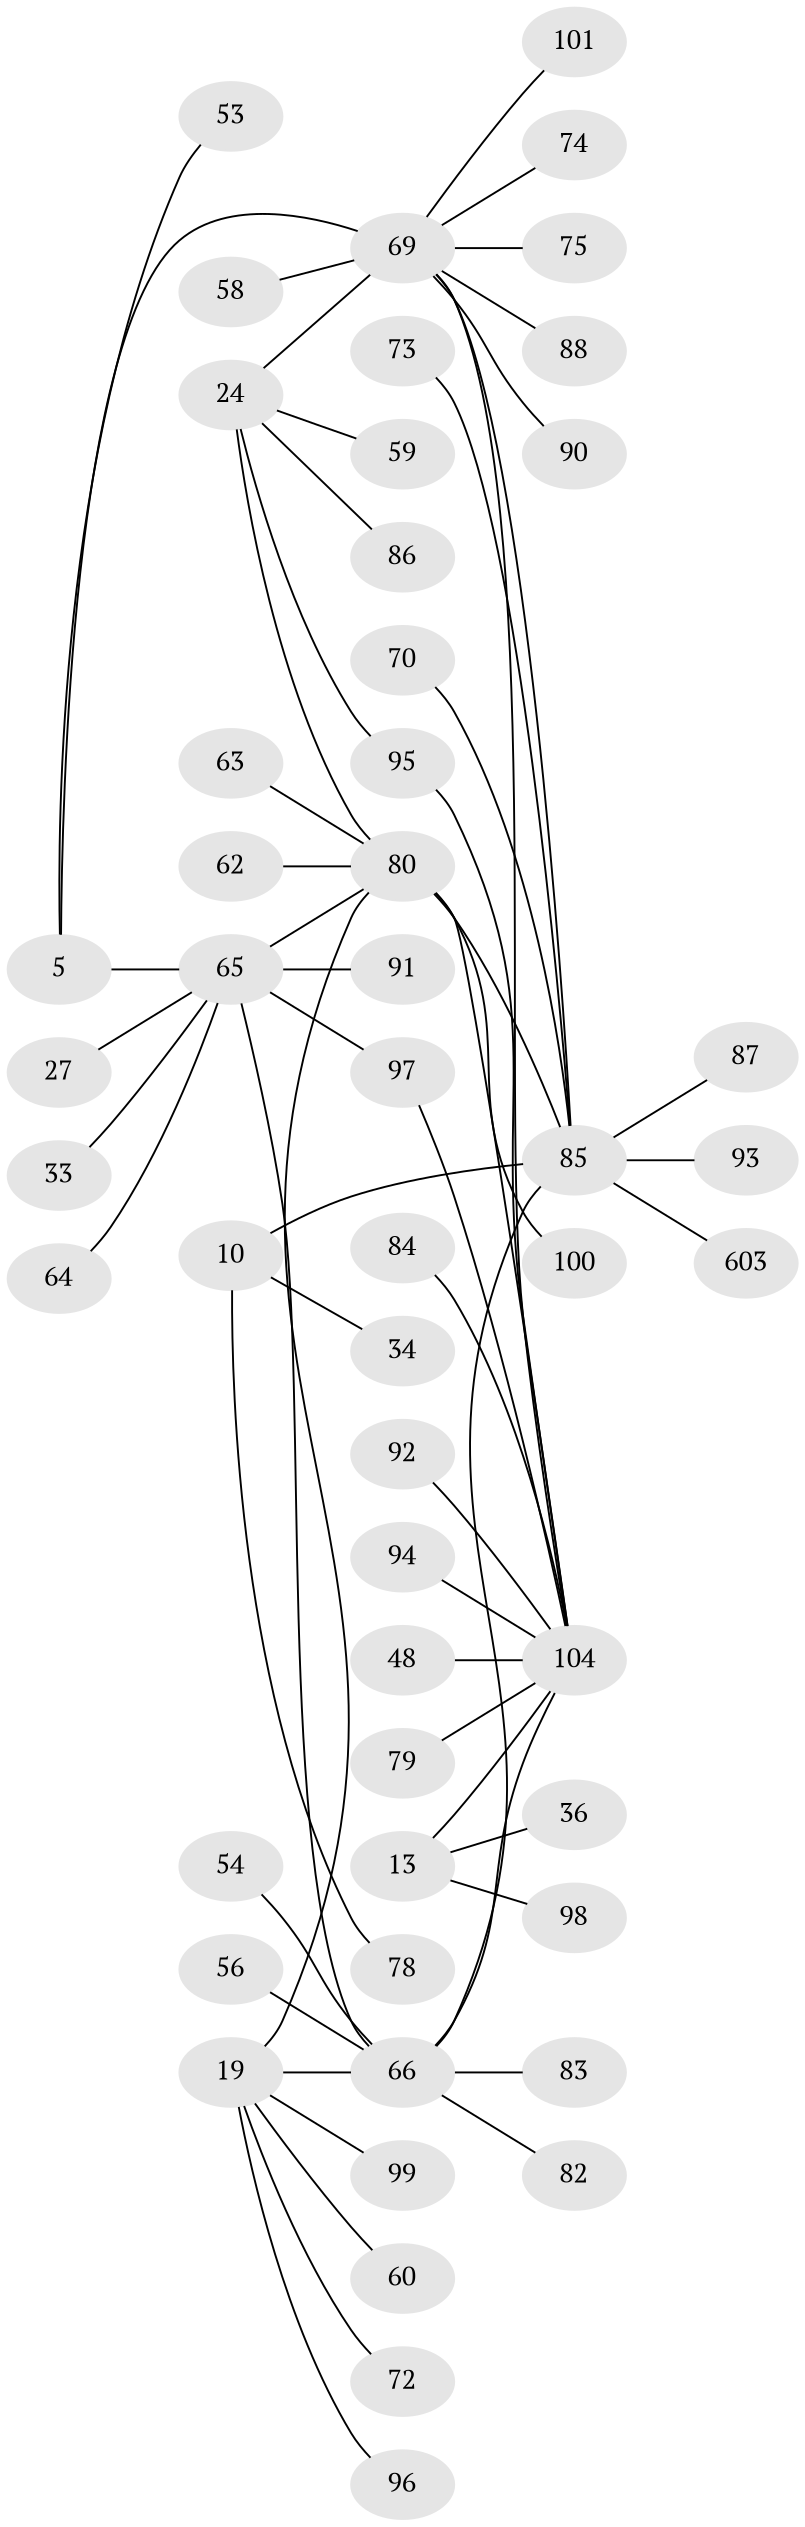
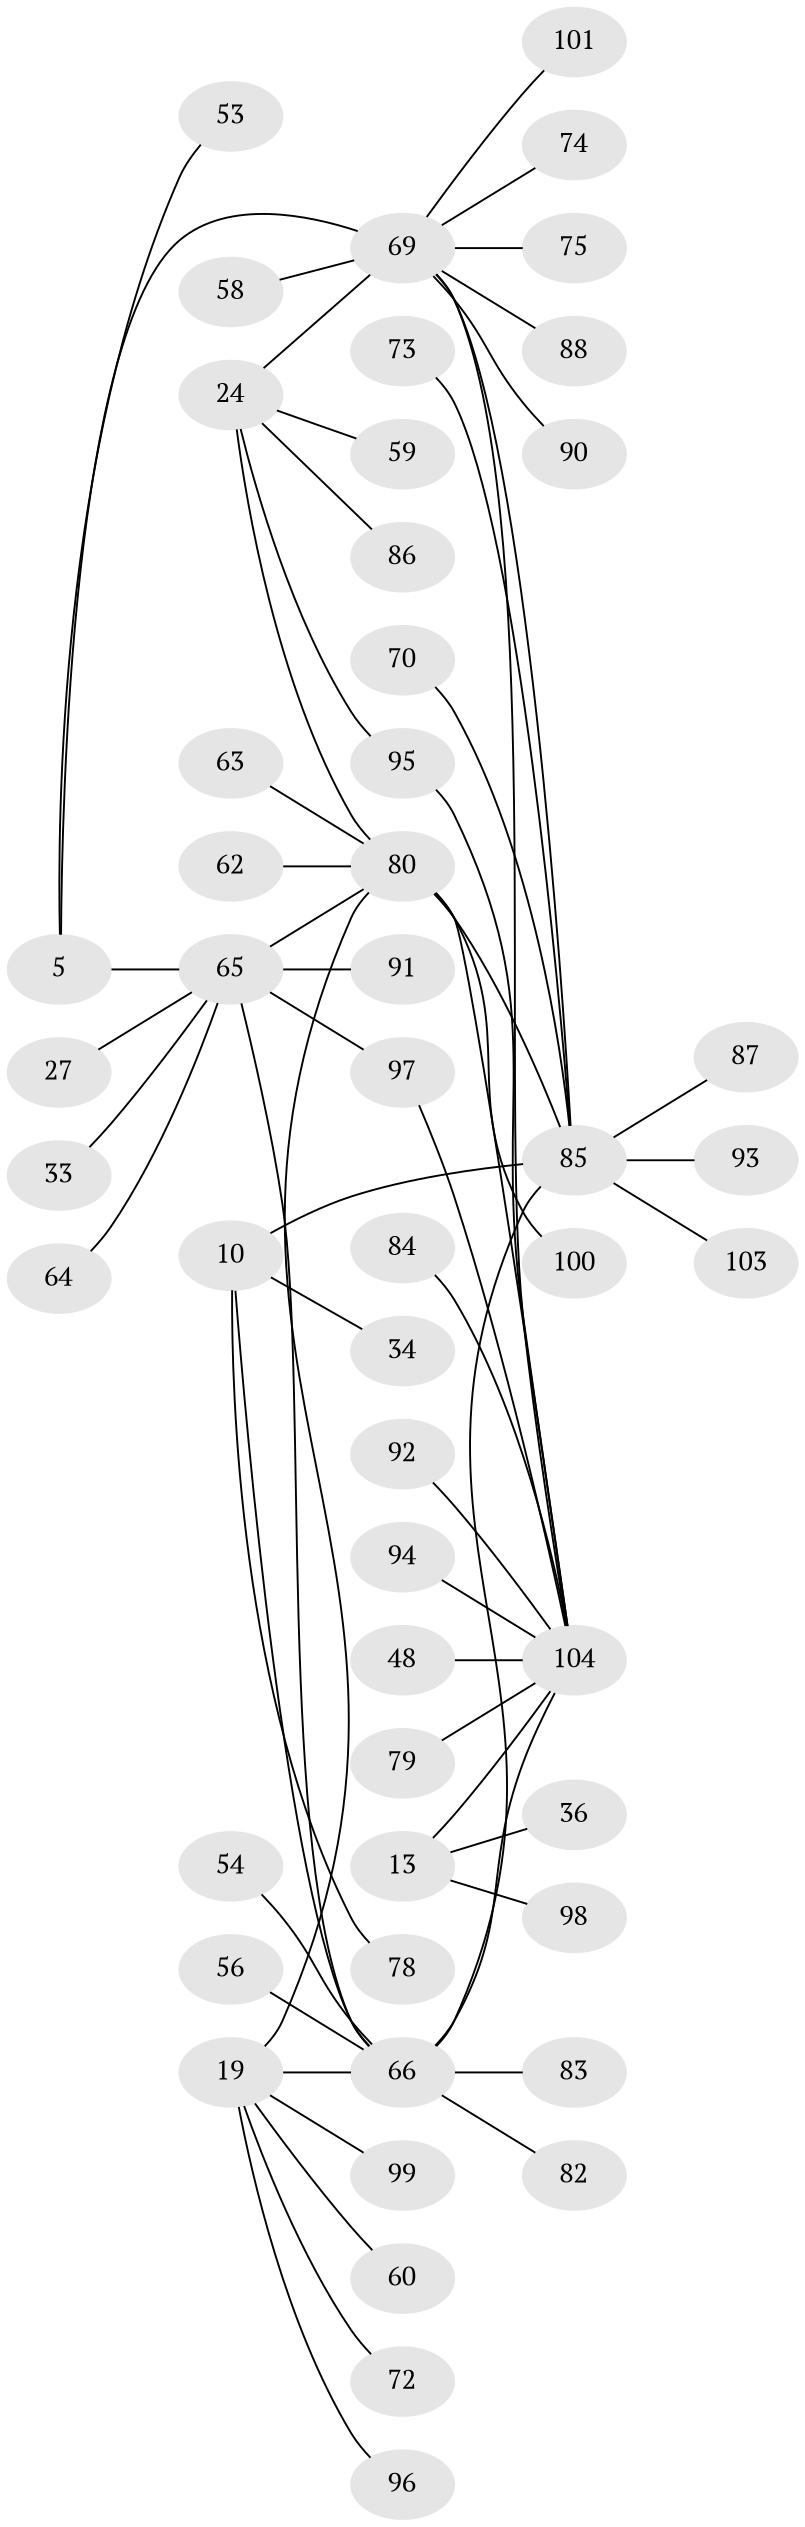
node "603": label "603" -> "103"
edge "10" -- "66": added
